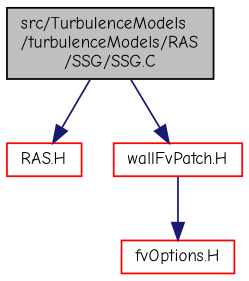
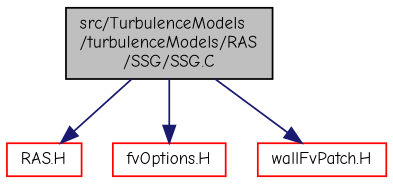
edge "wallFvPatch.H" -> "fvOptions.H": now "src/TurbulenceModels /turbulenceModels/RAS /SSG/SSG.C" -> "fvOptions.H"
